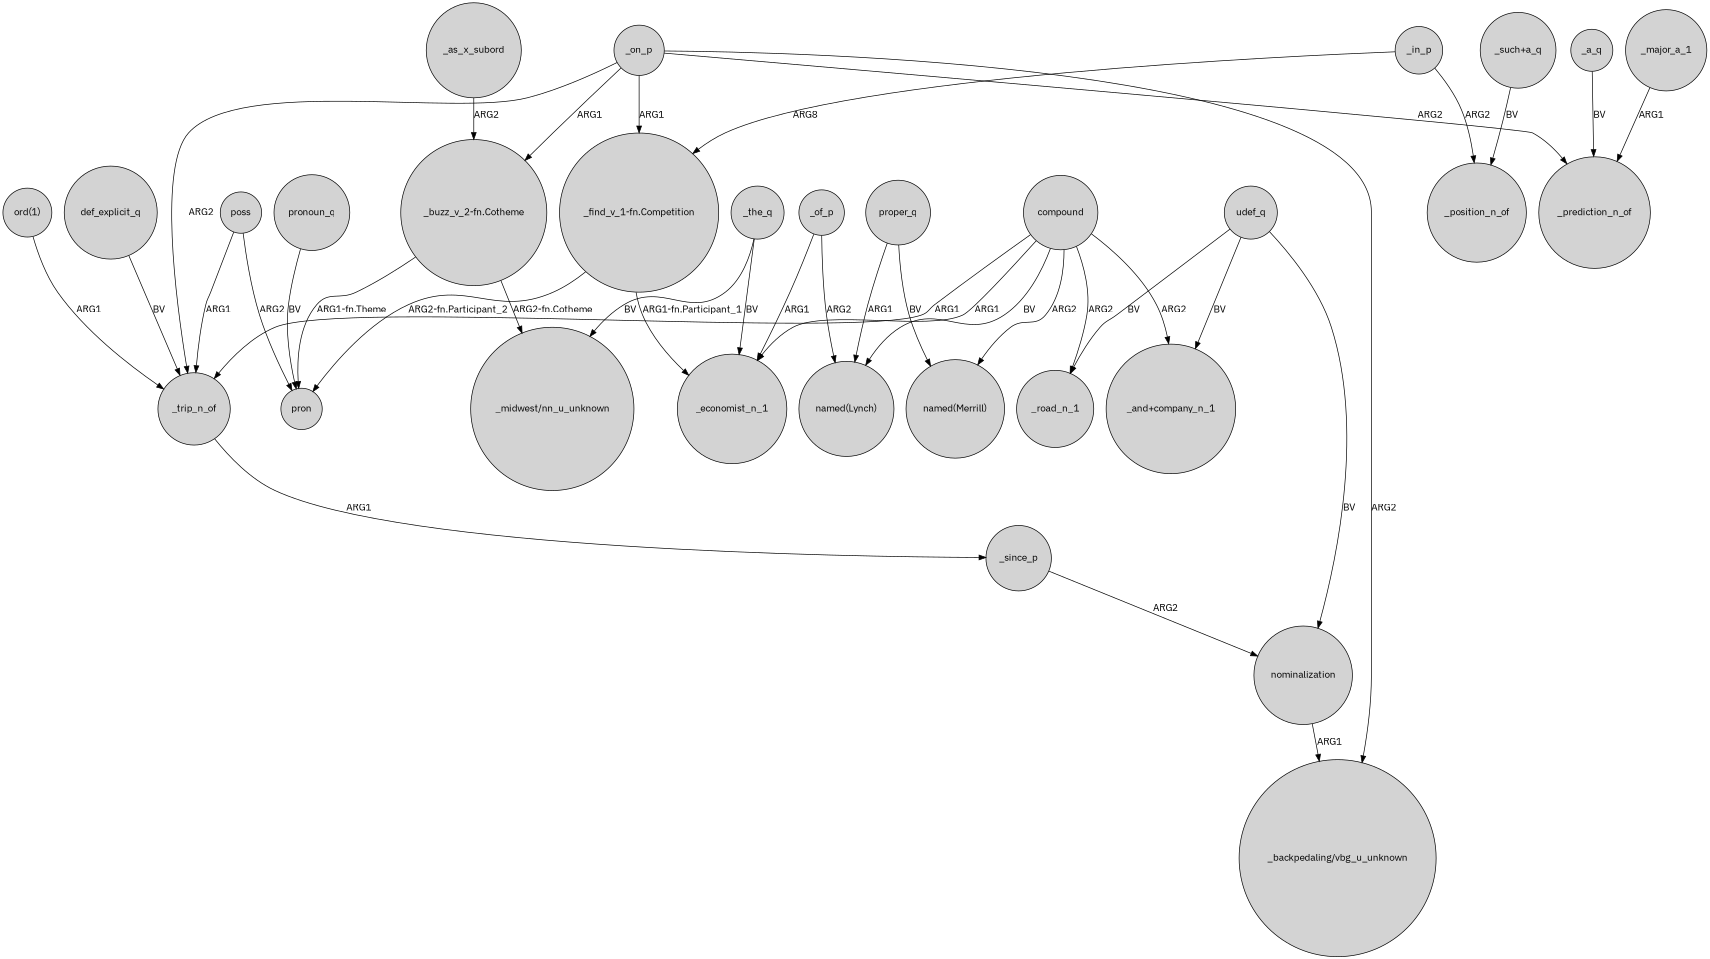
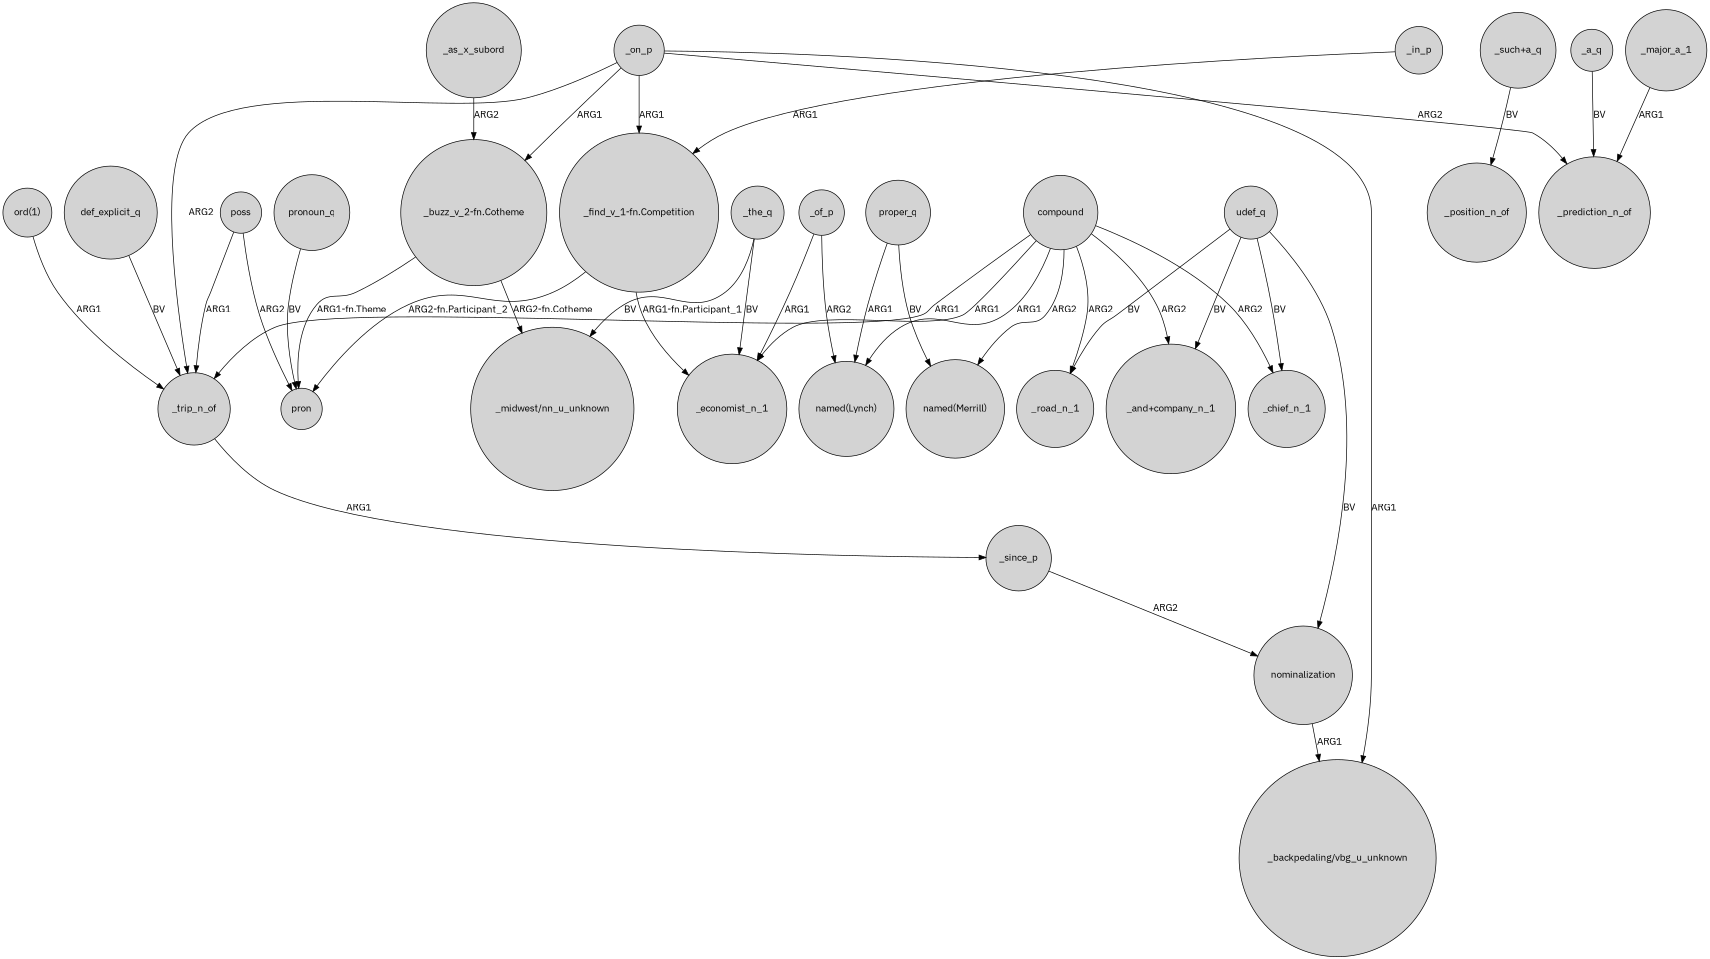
edge "_in_p" -> "_position_n_of": removed, label "ARG2"
edge "_in_p" -> "_find_v_1-fn.Competition": label "ARG8" -> "ARG1"
edge "compound" -> "named(Lynch)": label "BV" -> "ARG1"
node "_chief_n_1": added
edge "_on_p" -> "_backpedaling/vbg_u_unknown": label "ARG2" -> "ARG1"
